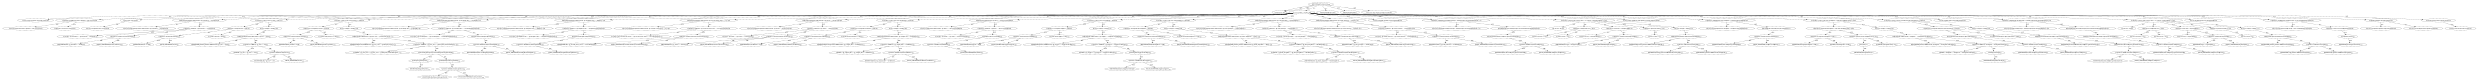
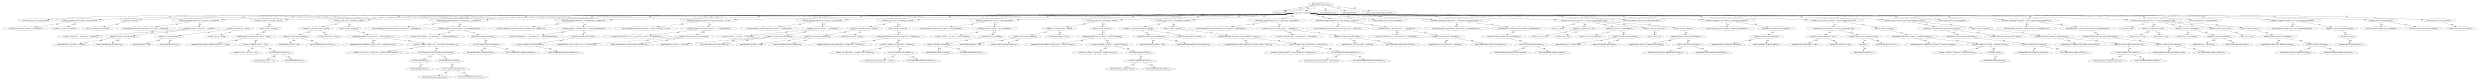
edge "(CONTROL_STRUCTURE,IF,if (vm != null))" -> "(<operator>.notEquals,vm != null)": removed, label "AST:"
node "(IDENTIFIER,this,this.filters.toString())": added
